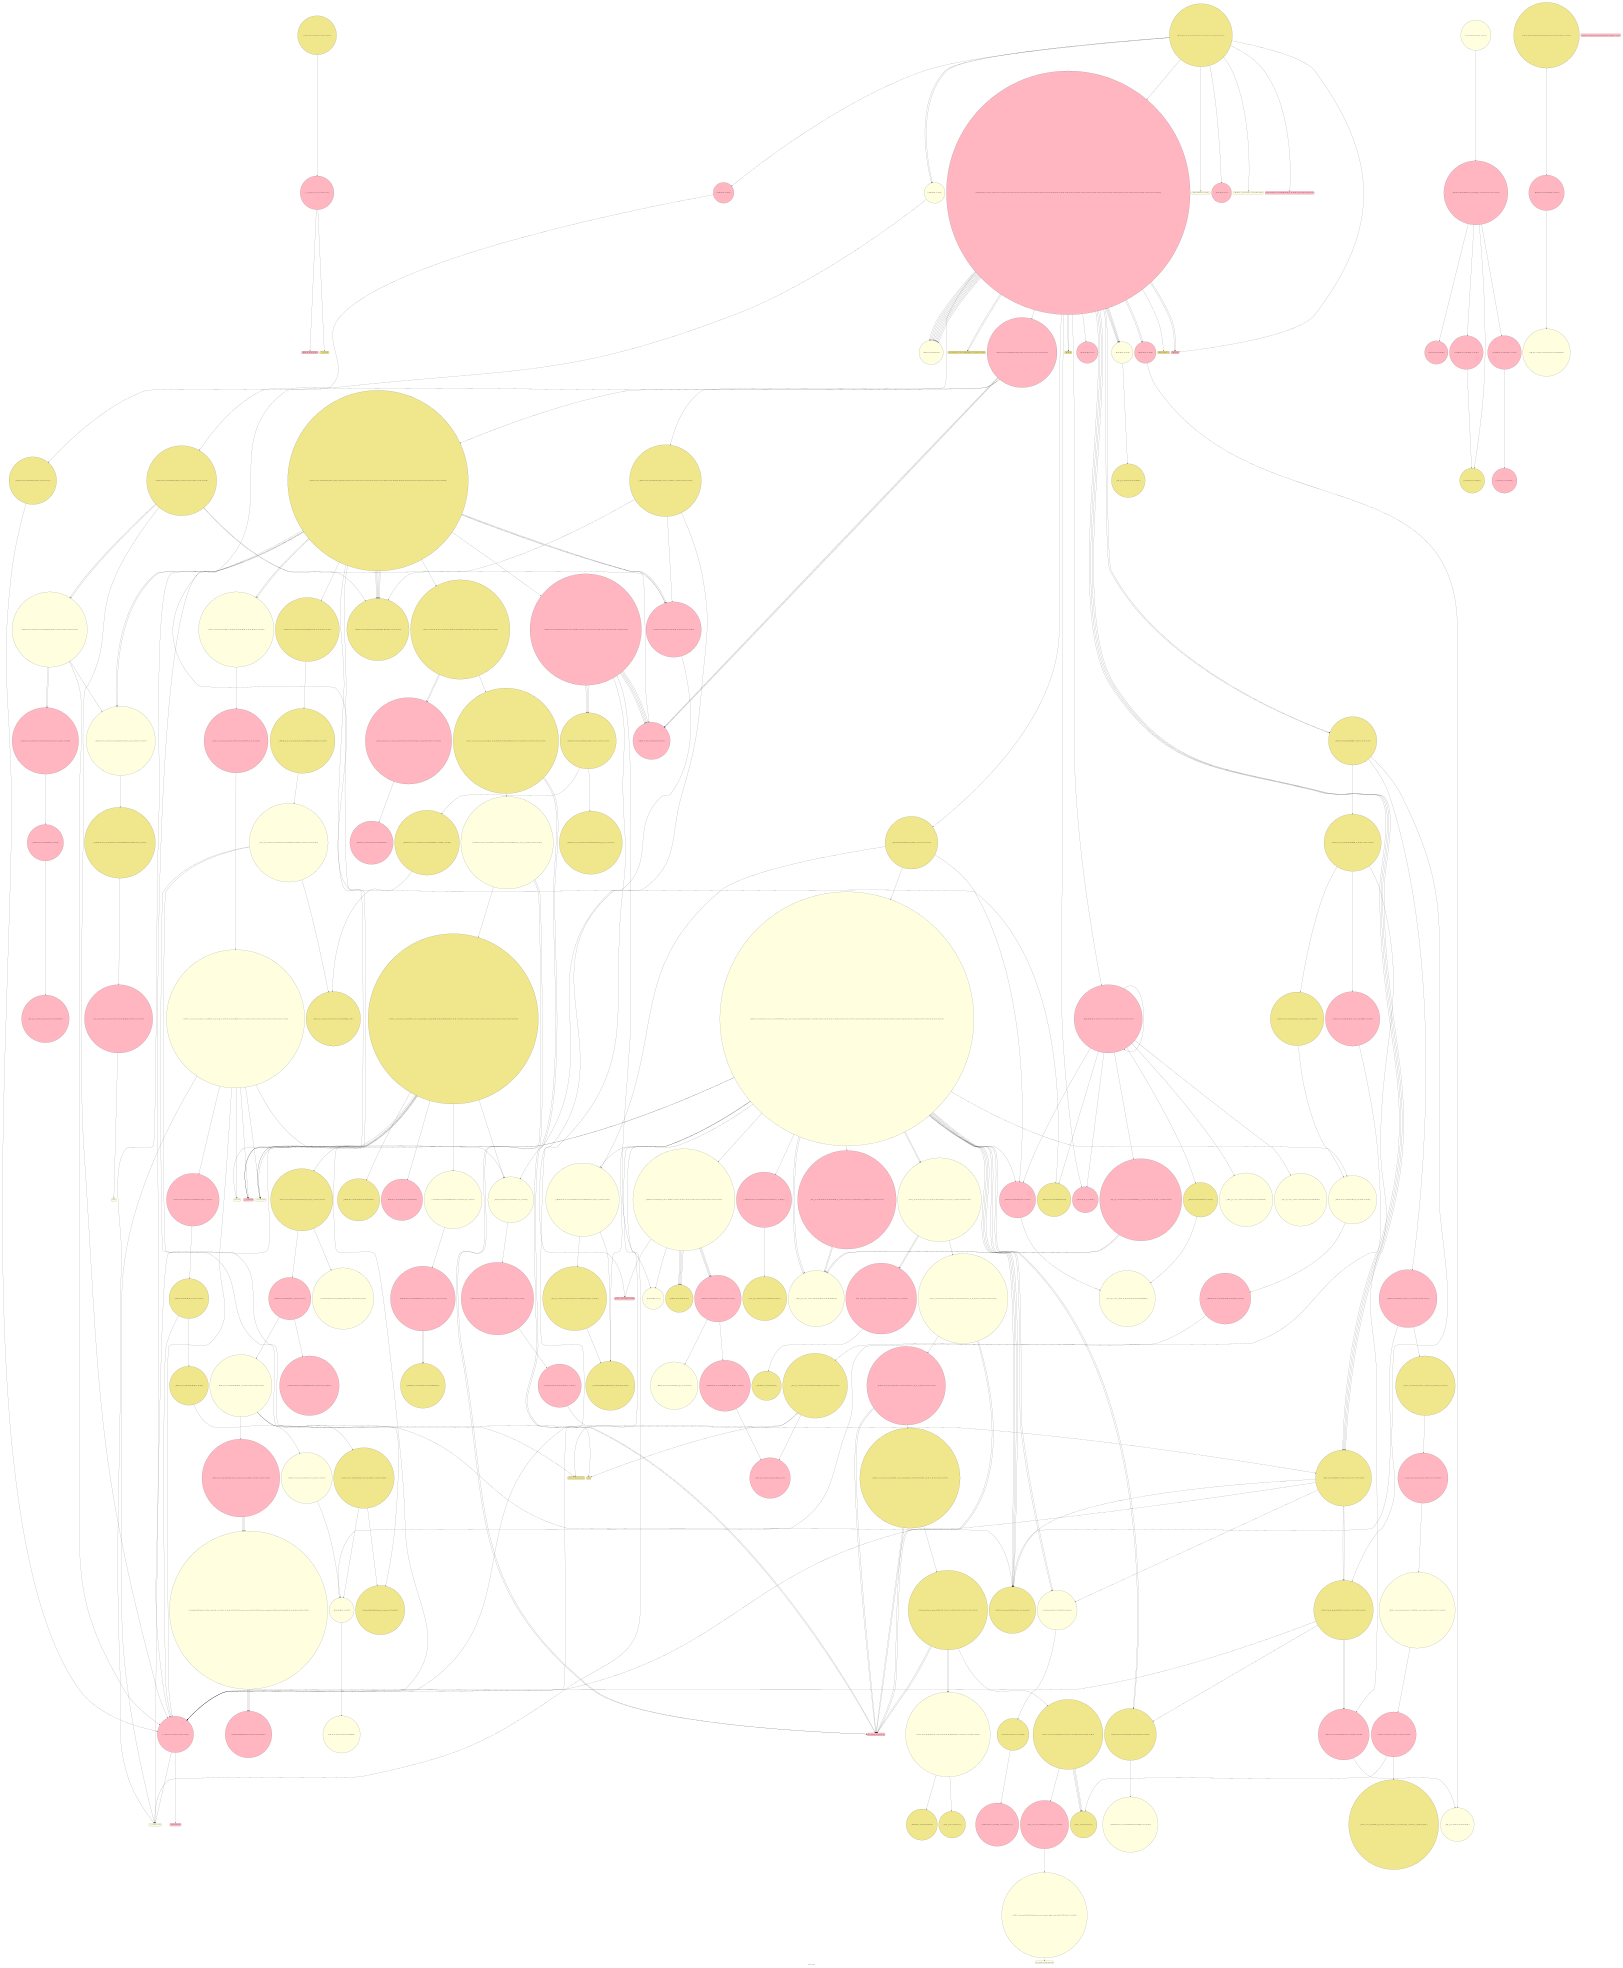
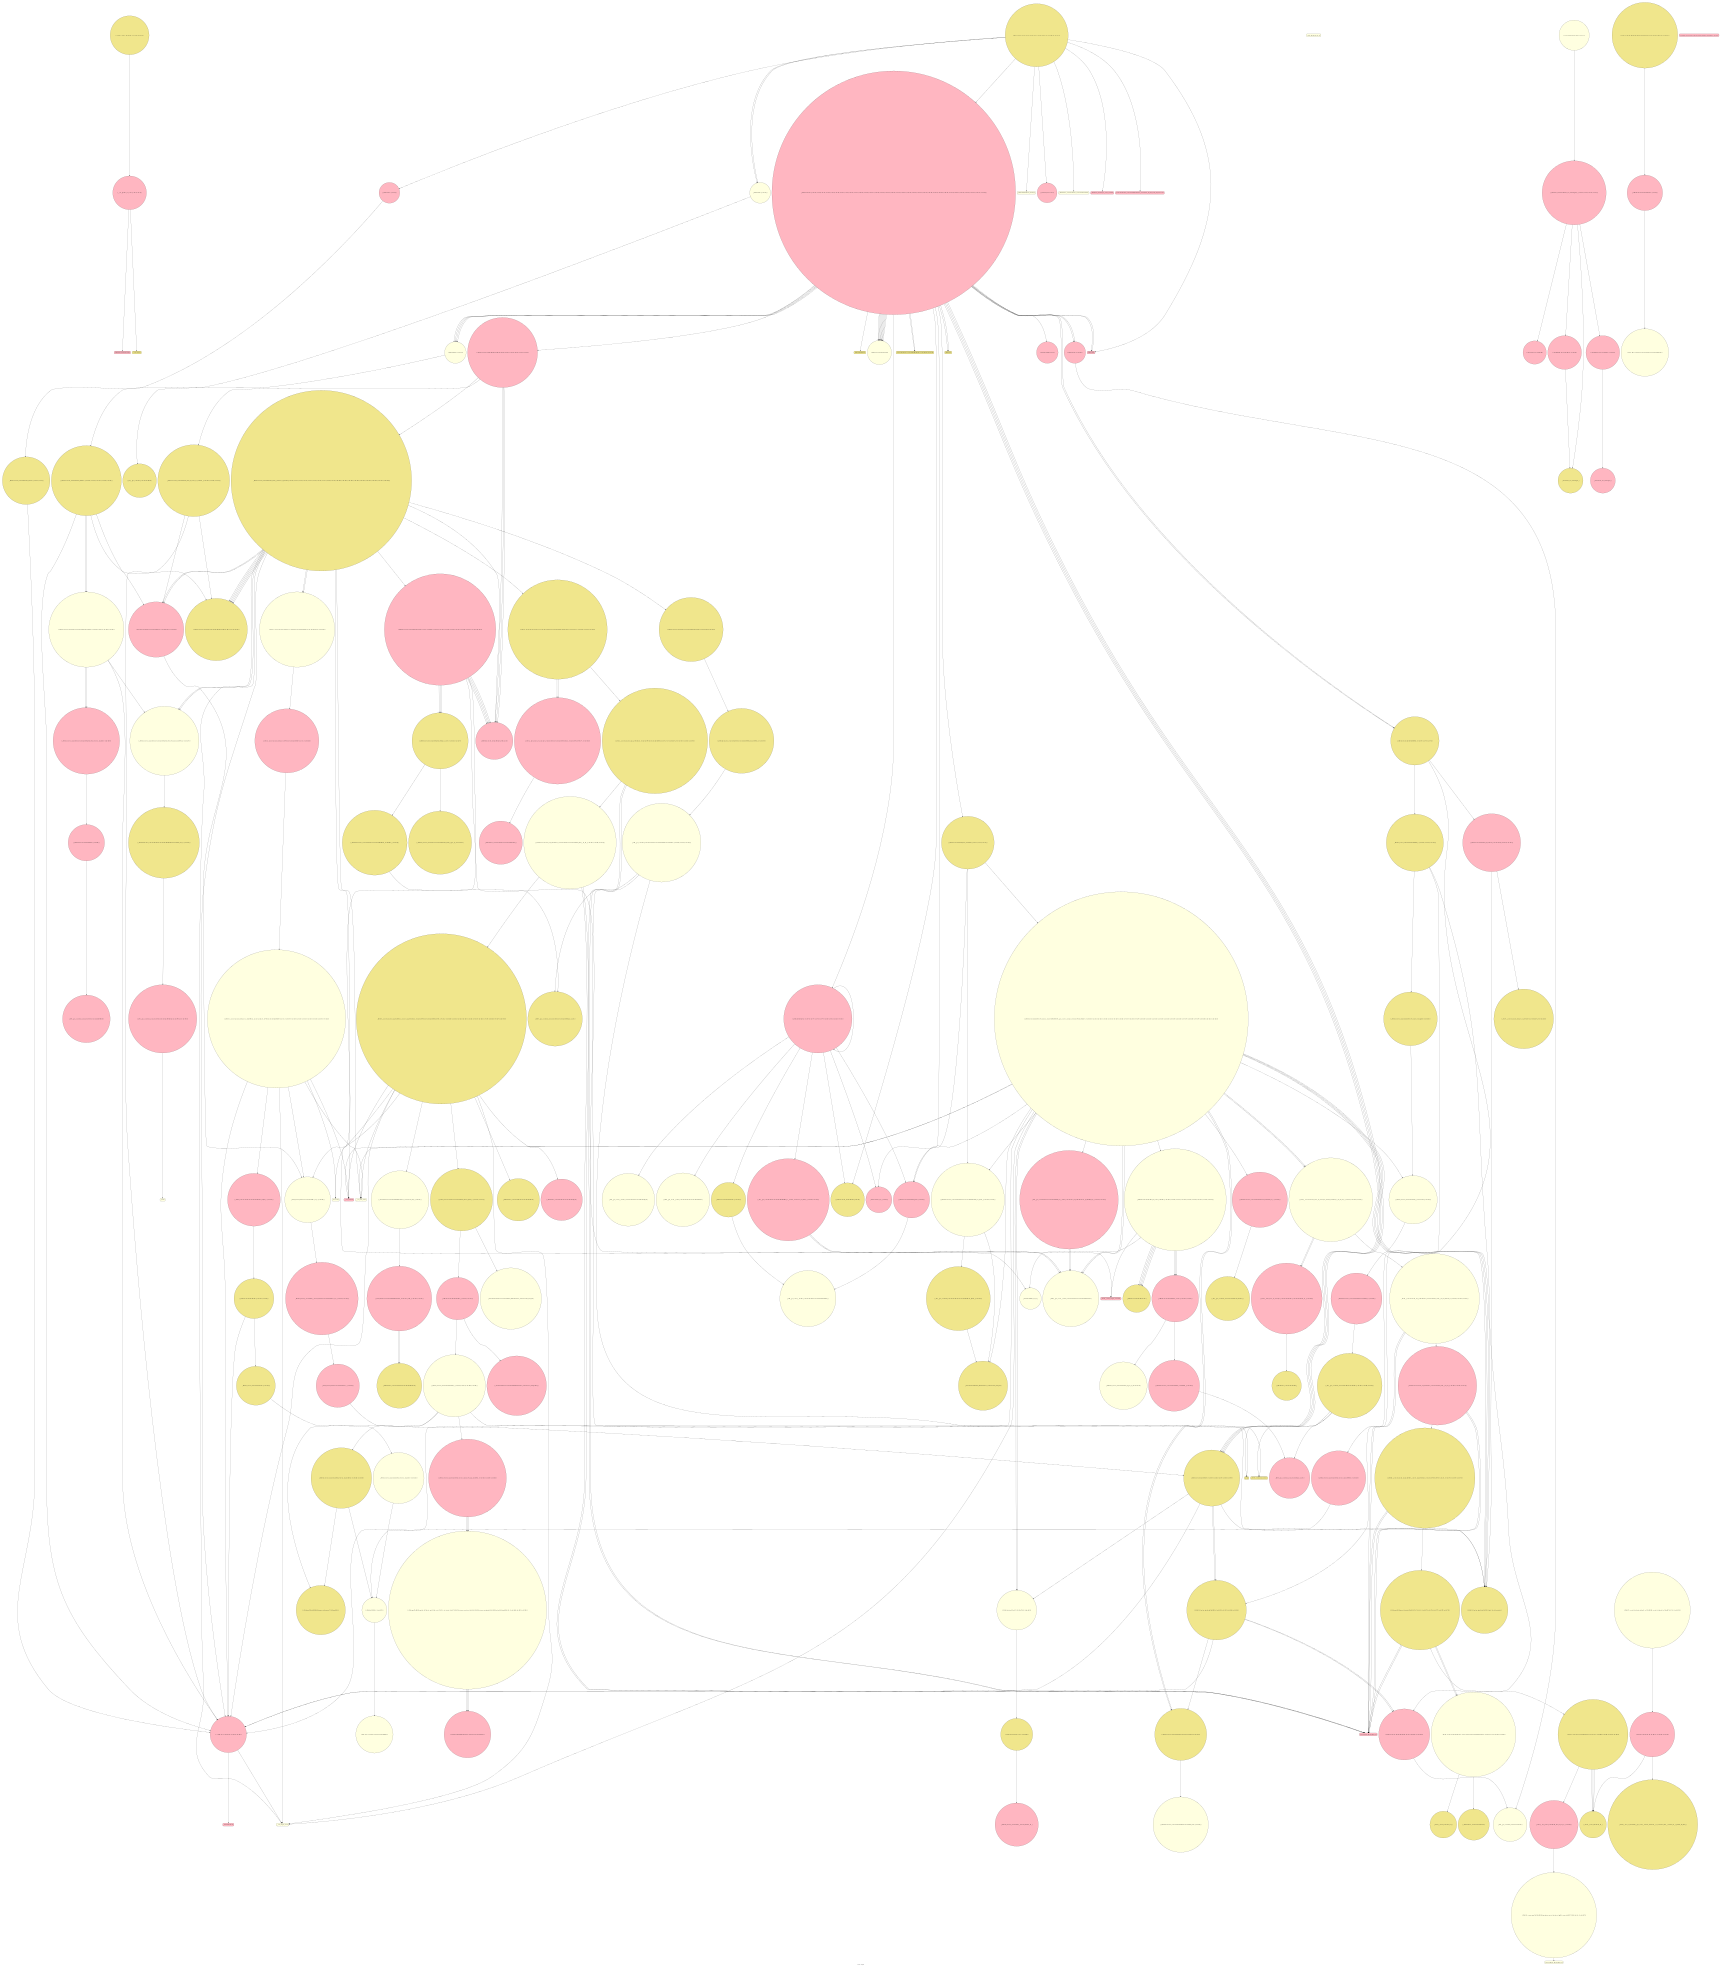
node "__gxx_personality_v0": added
node "_ZNSt8ios_base15sync_with_stdioEb": added
node "{_ZSt25__uninitialized_default_nIPxmET_S1_T0_|{<s0>211}}": removed
